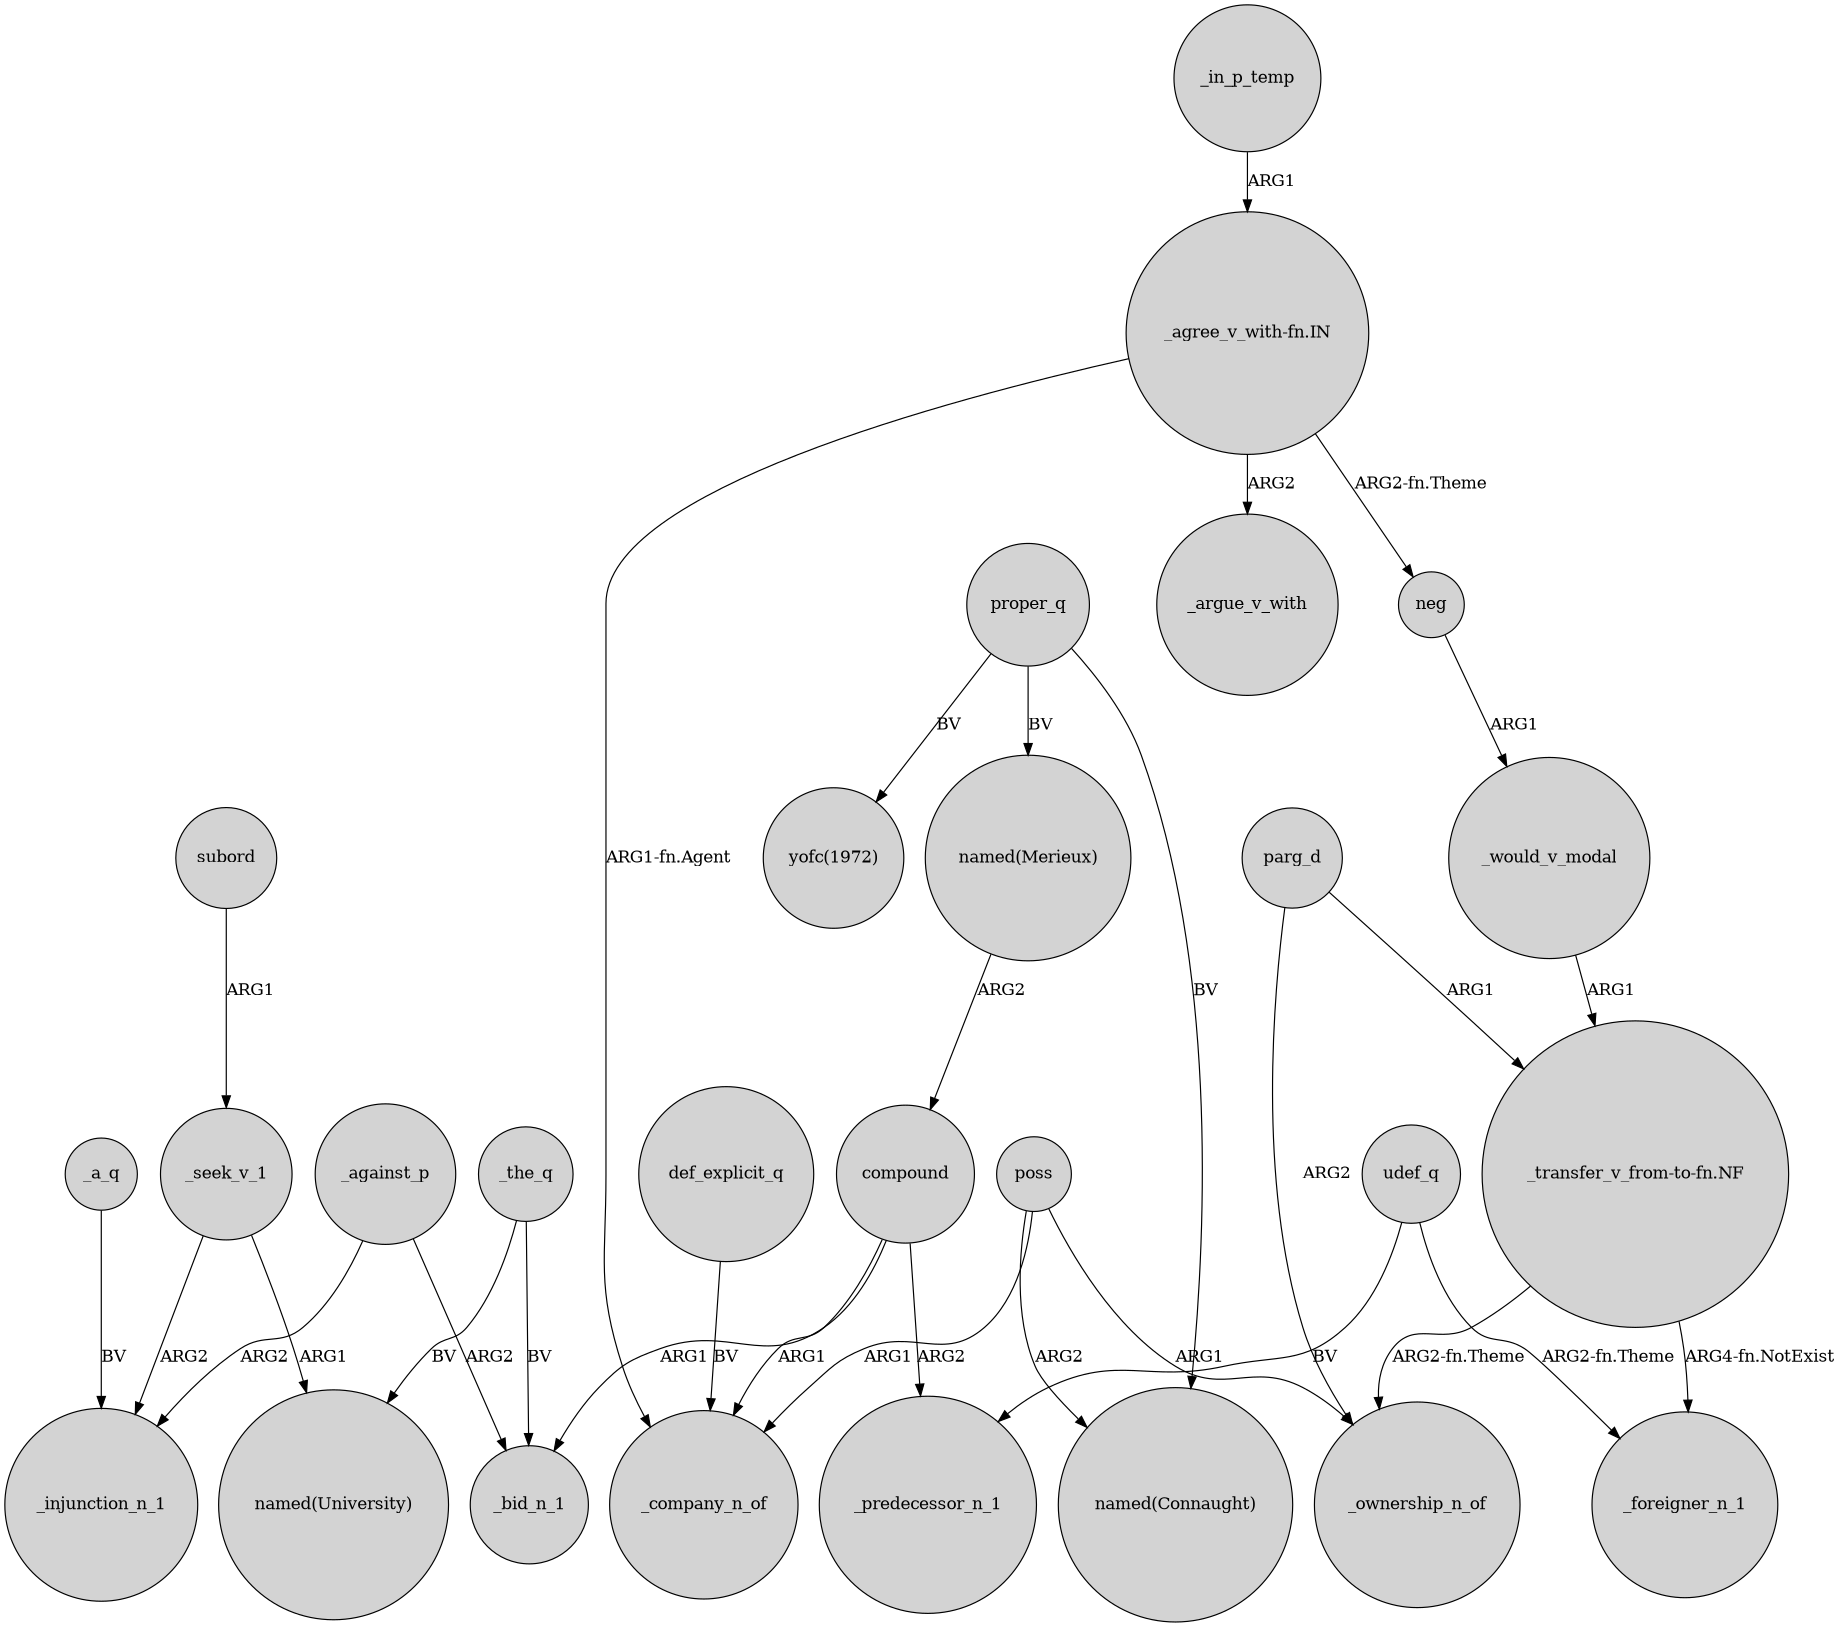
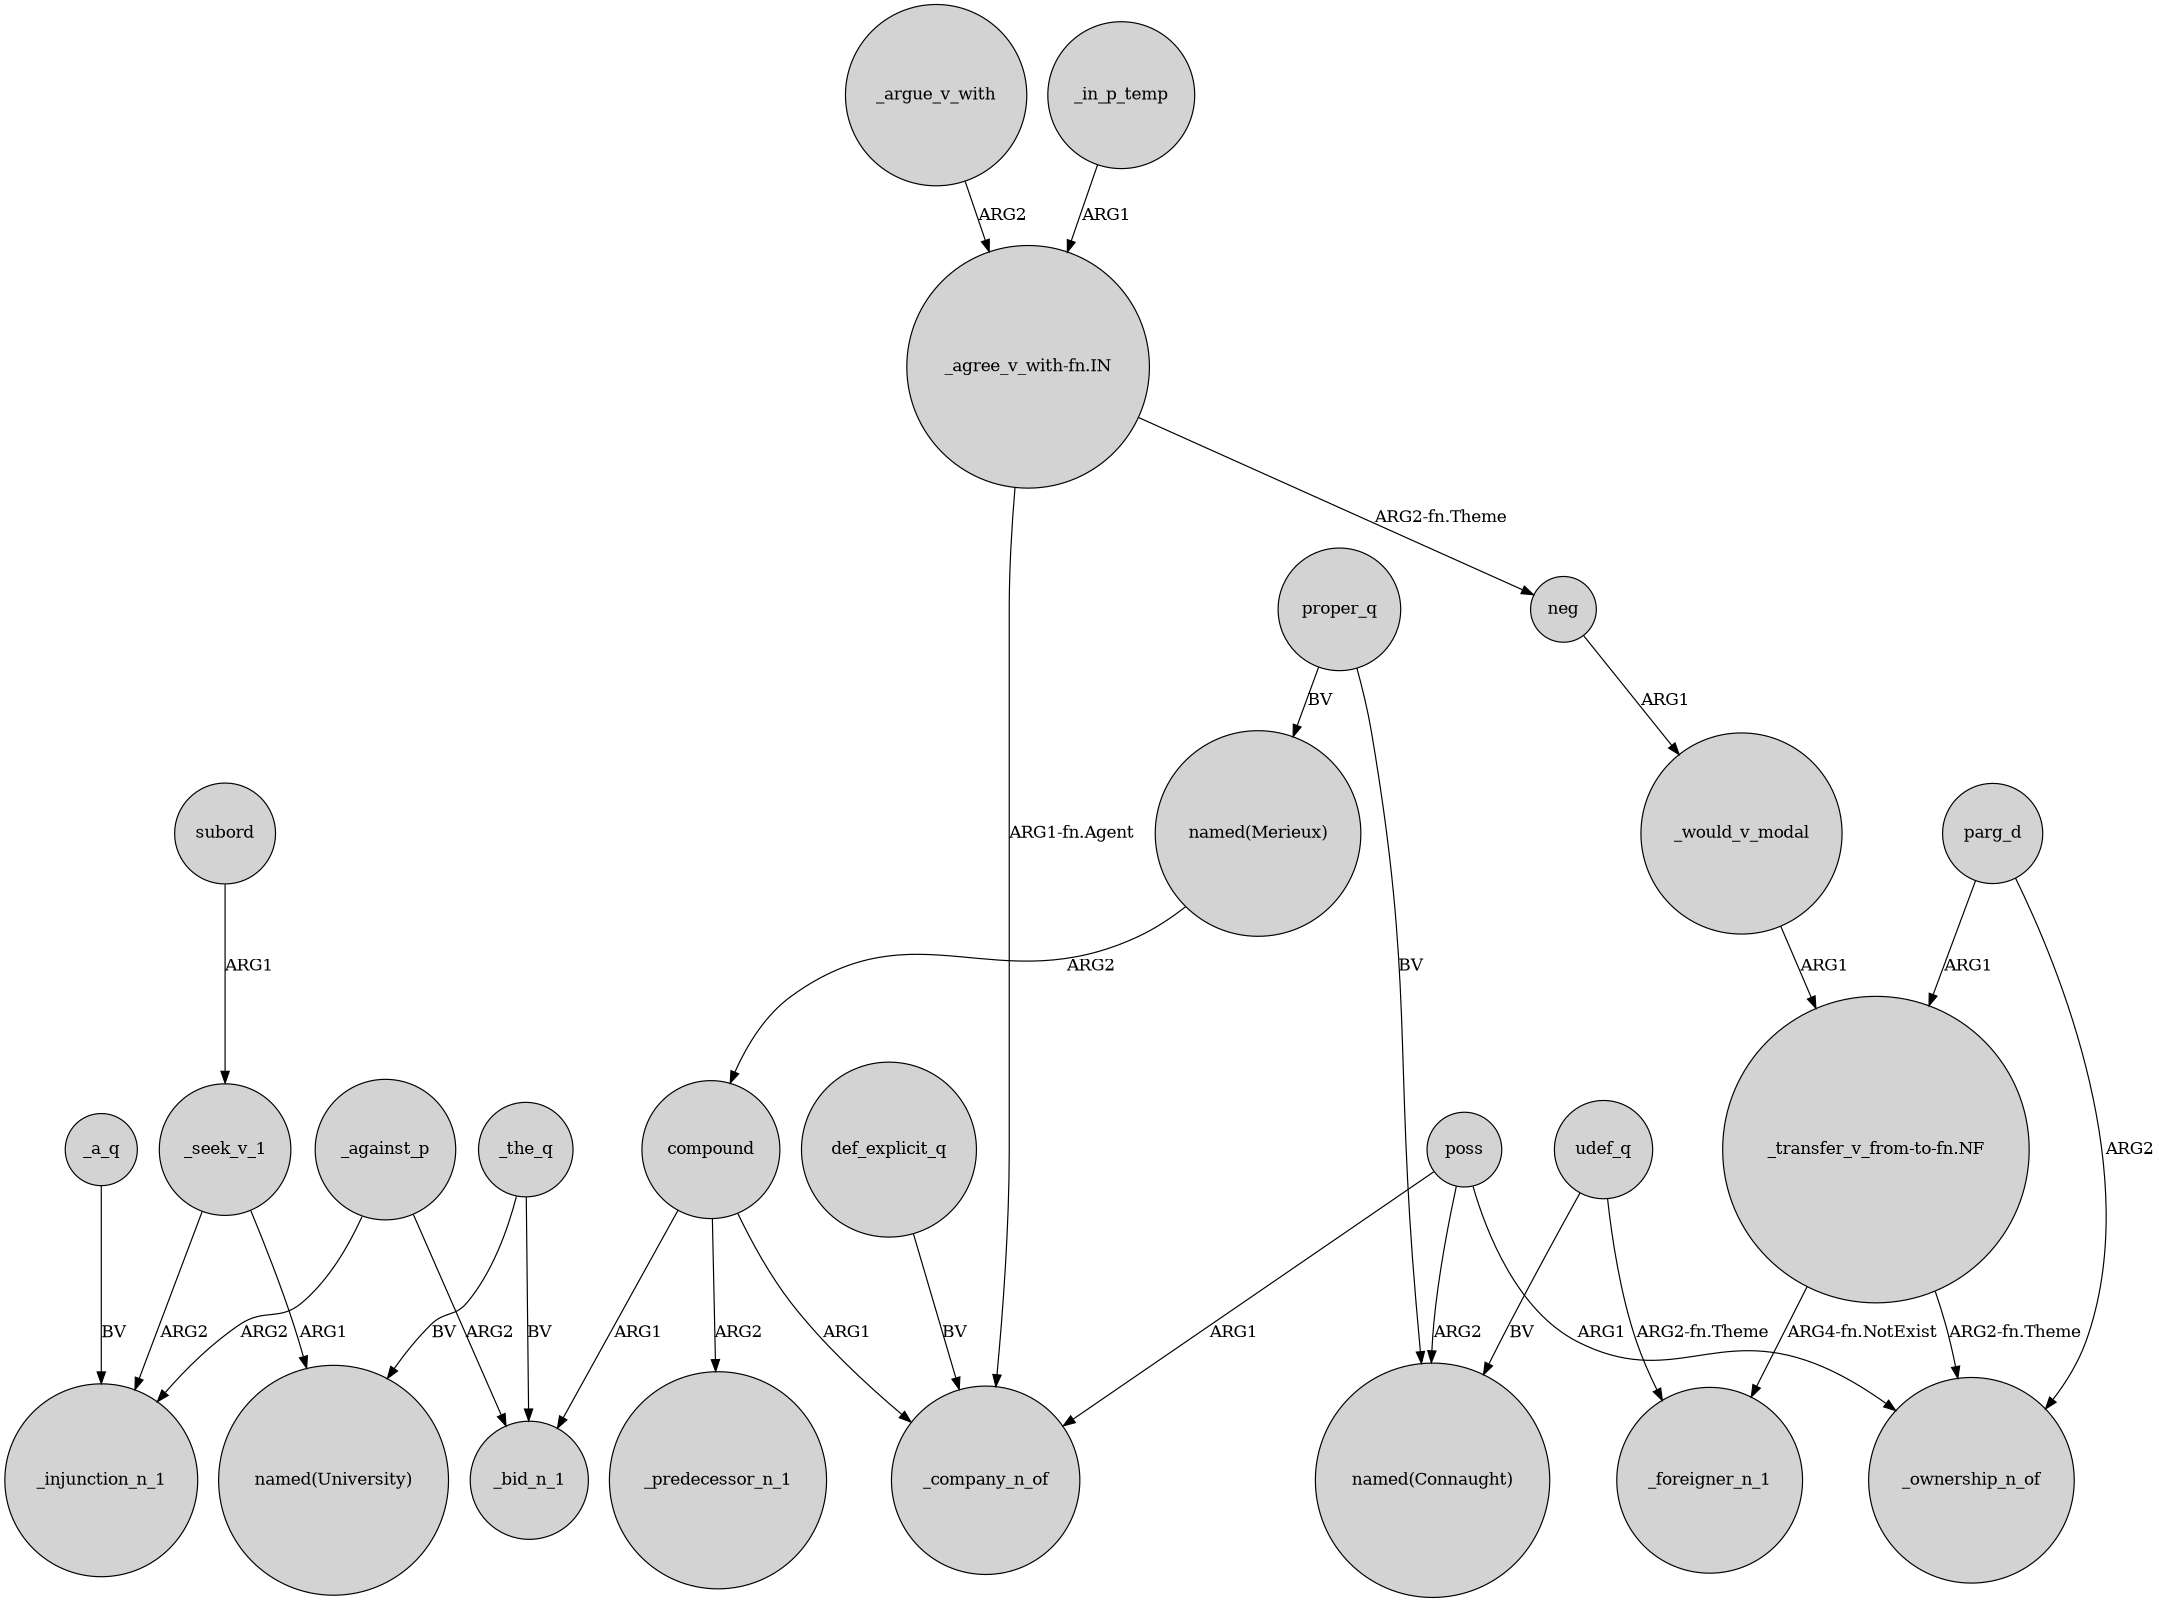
edge "_agree_v_with-fn.IN" -> "_argue_v_with": reversed
node "yofc(1972)": removed
edge "udef_q" -> "_predecessor_n_1": now "udef_q" -> "named(Connaught)"
